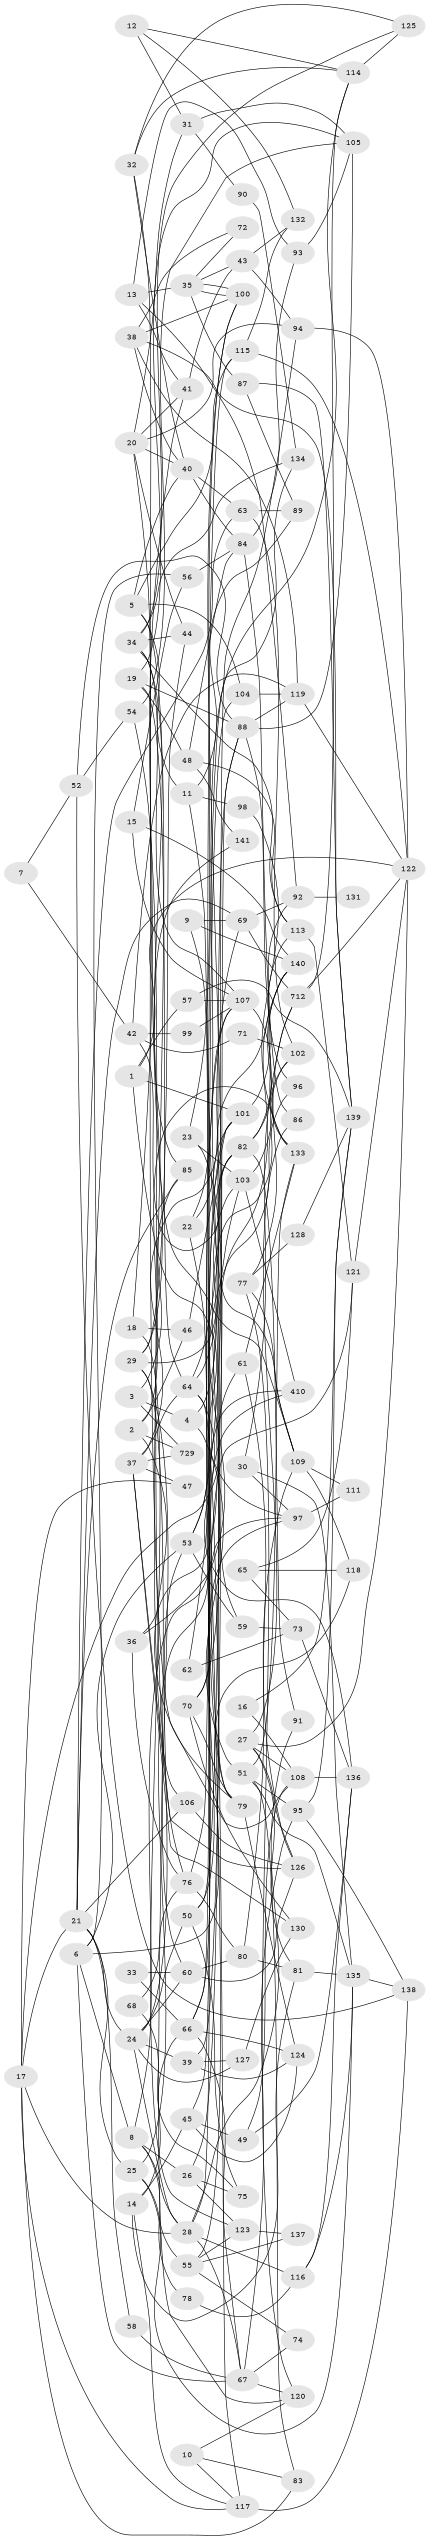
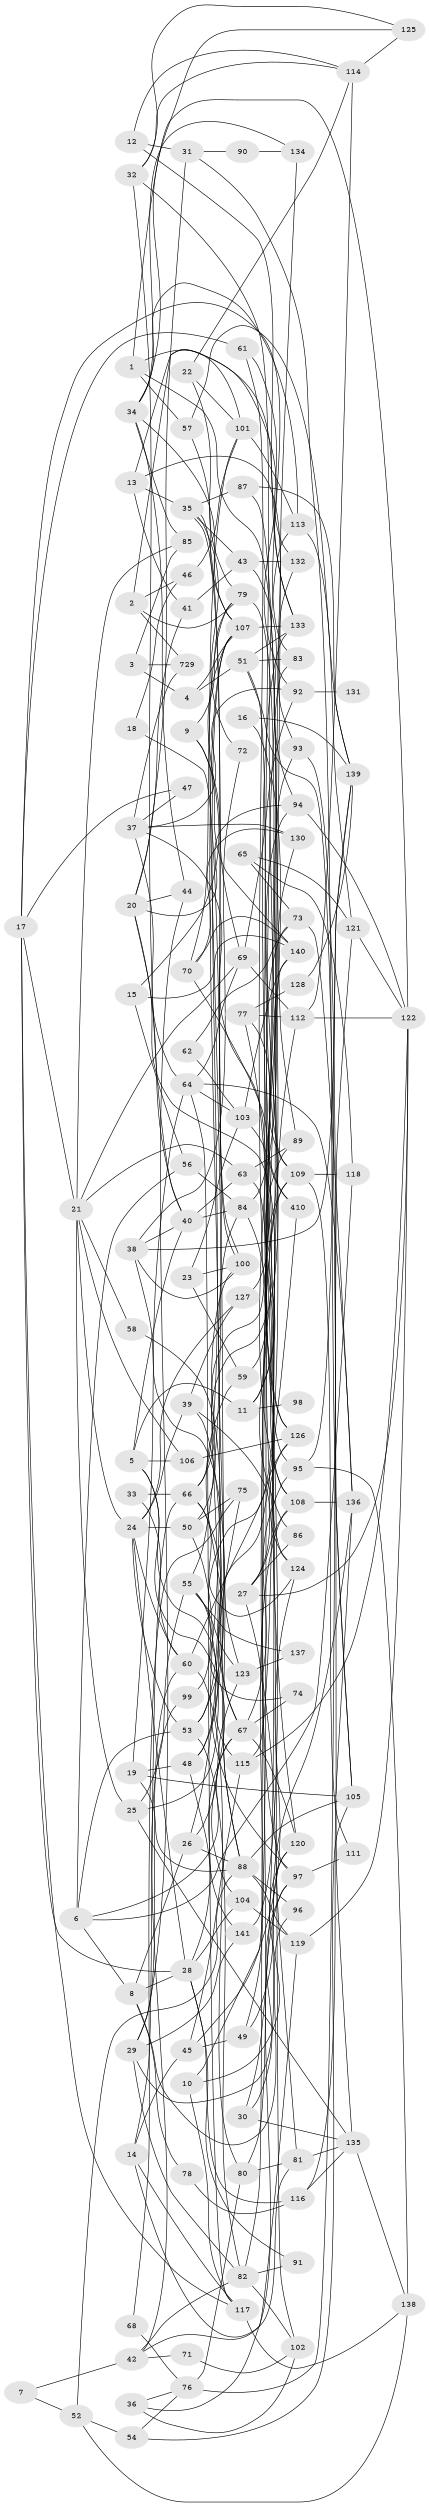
edge "38" -- "119": now "38" -- "88"
edge "41" -- "18": removed
node "712": label "712" -> "112"
edge "98" -- "133": now "141" -- "133"
